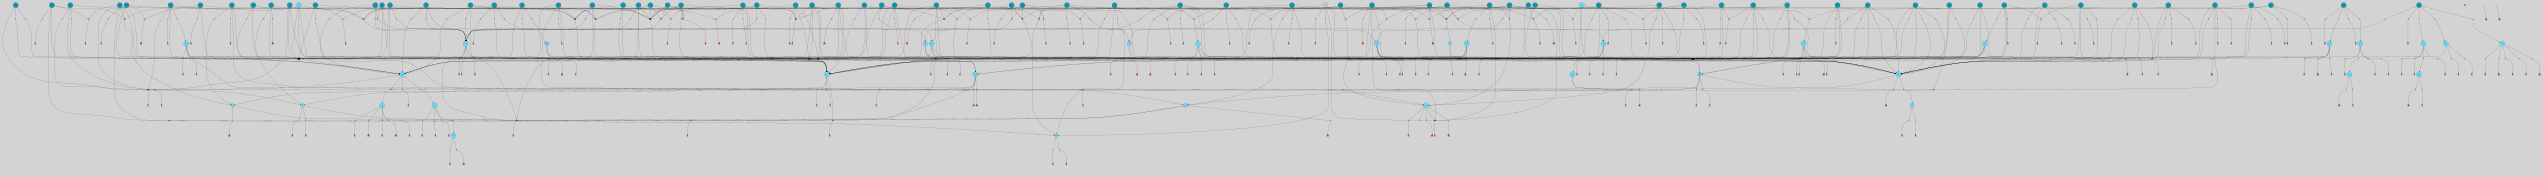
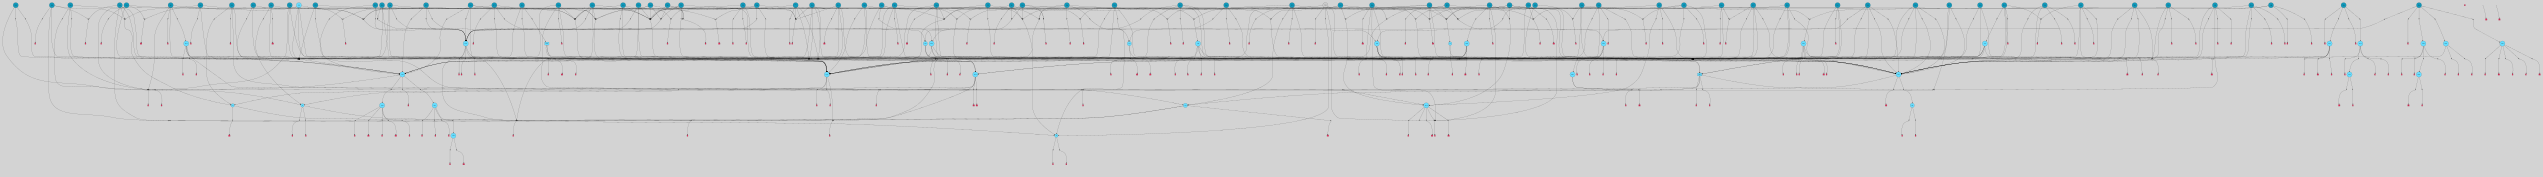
node "T590": fillcolor #66ddff -> #1199bb
